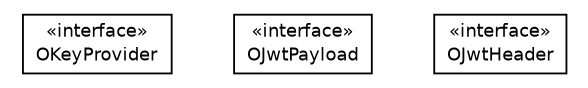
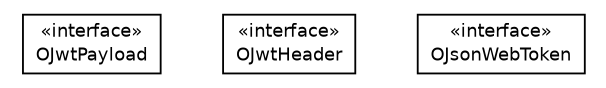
node "OKeyProvider": removed
node "OJsonWebToken": added
